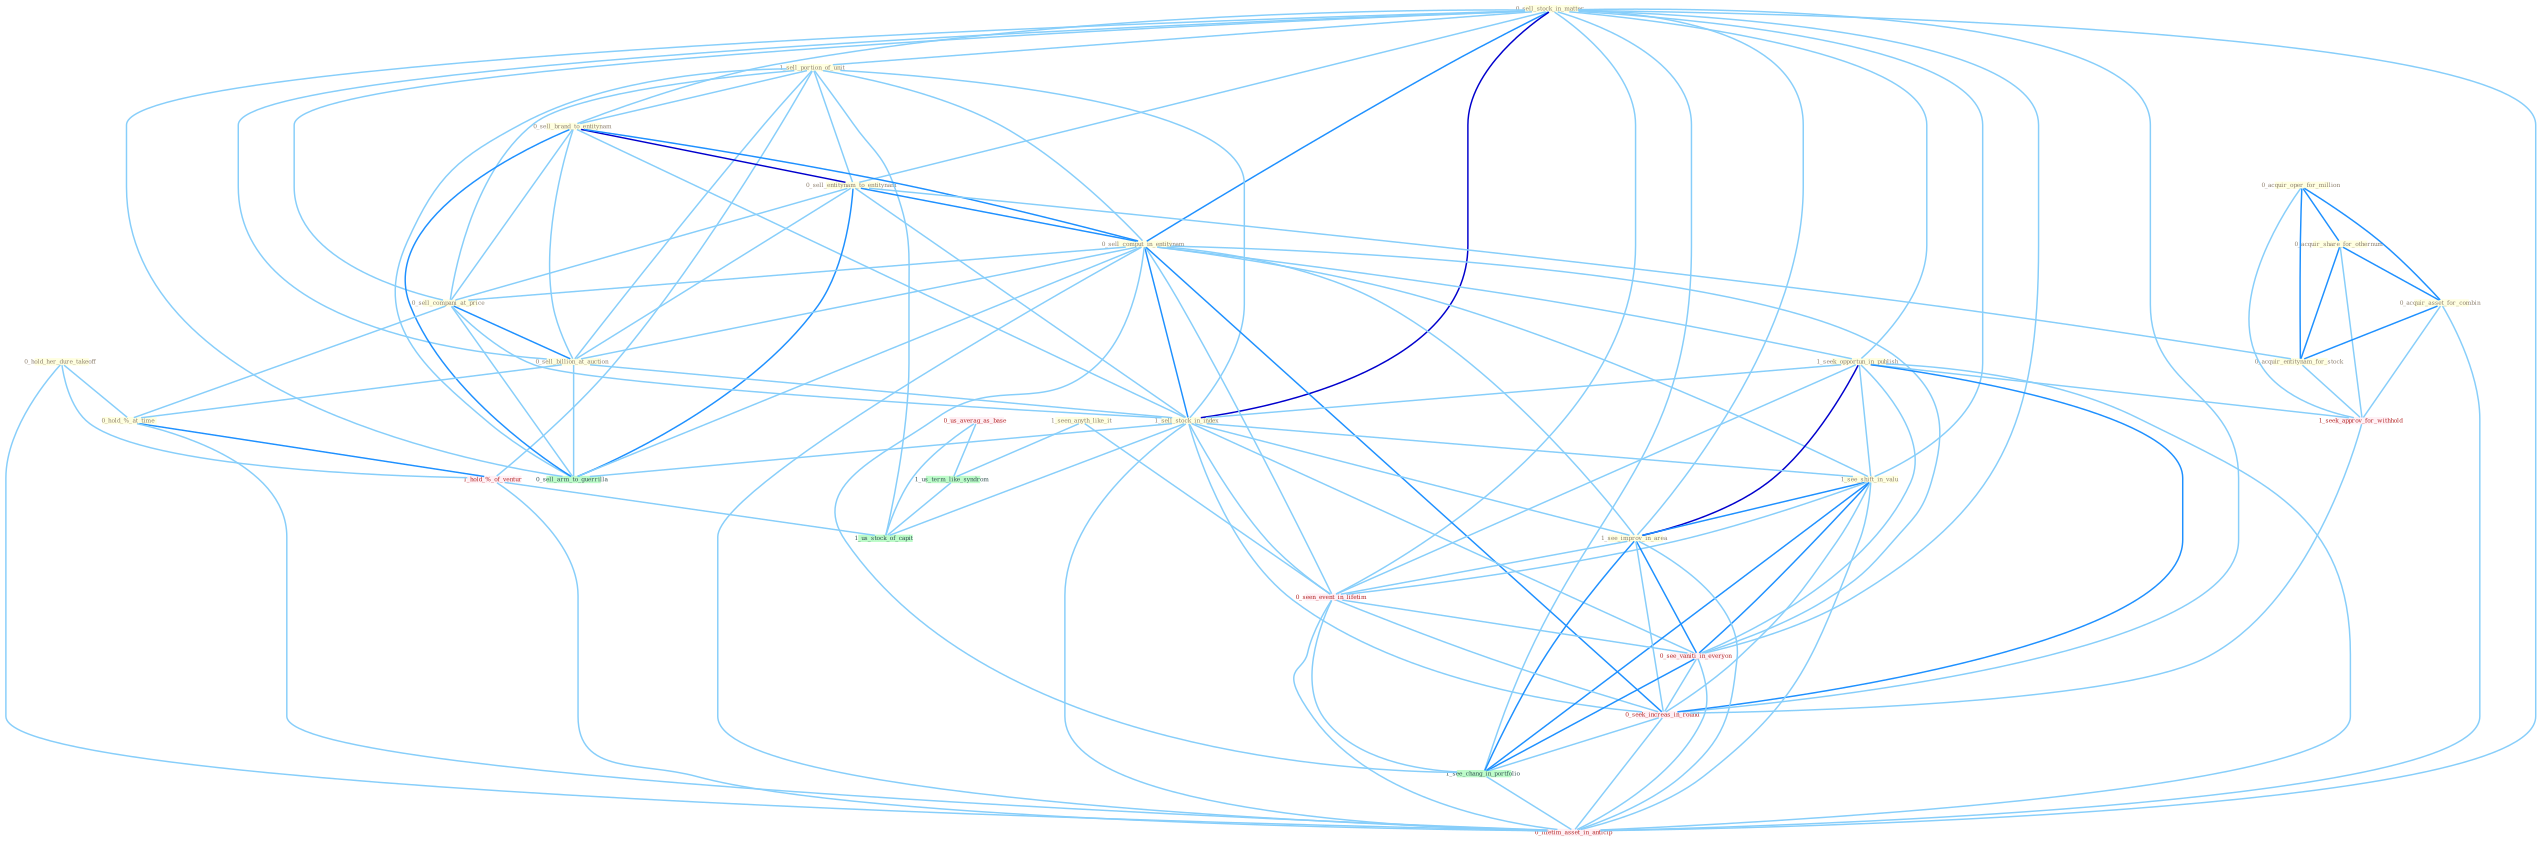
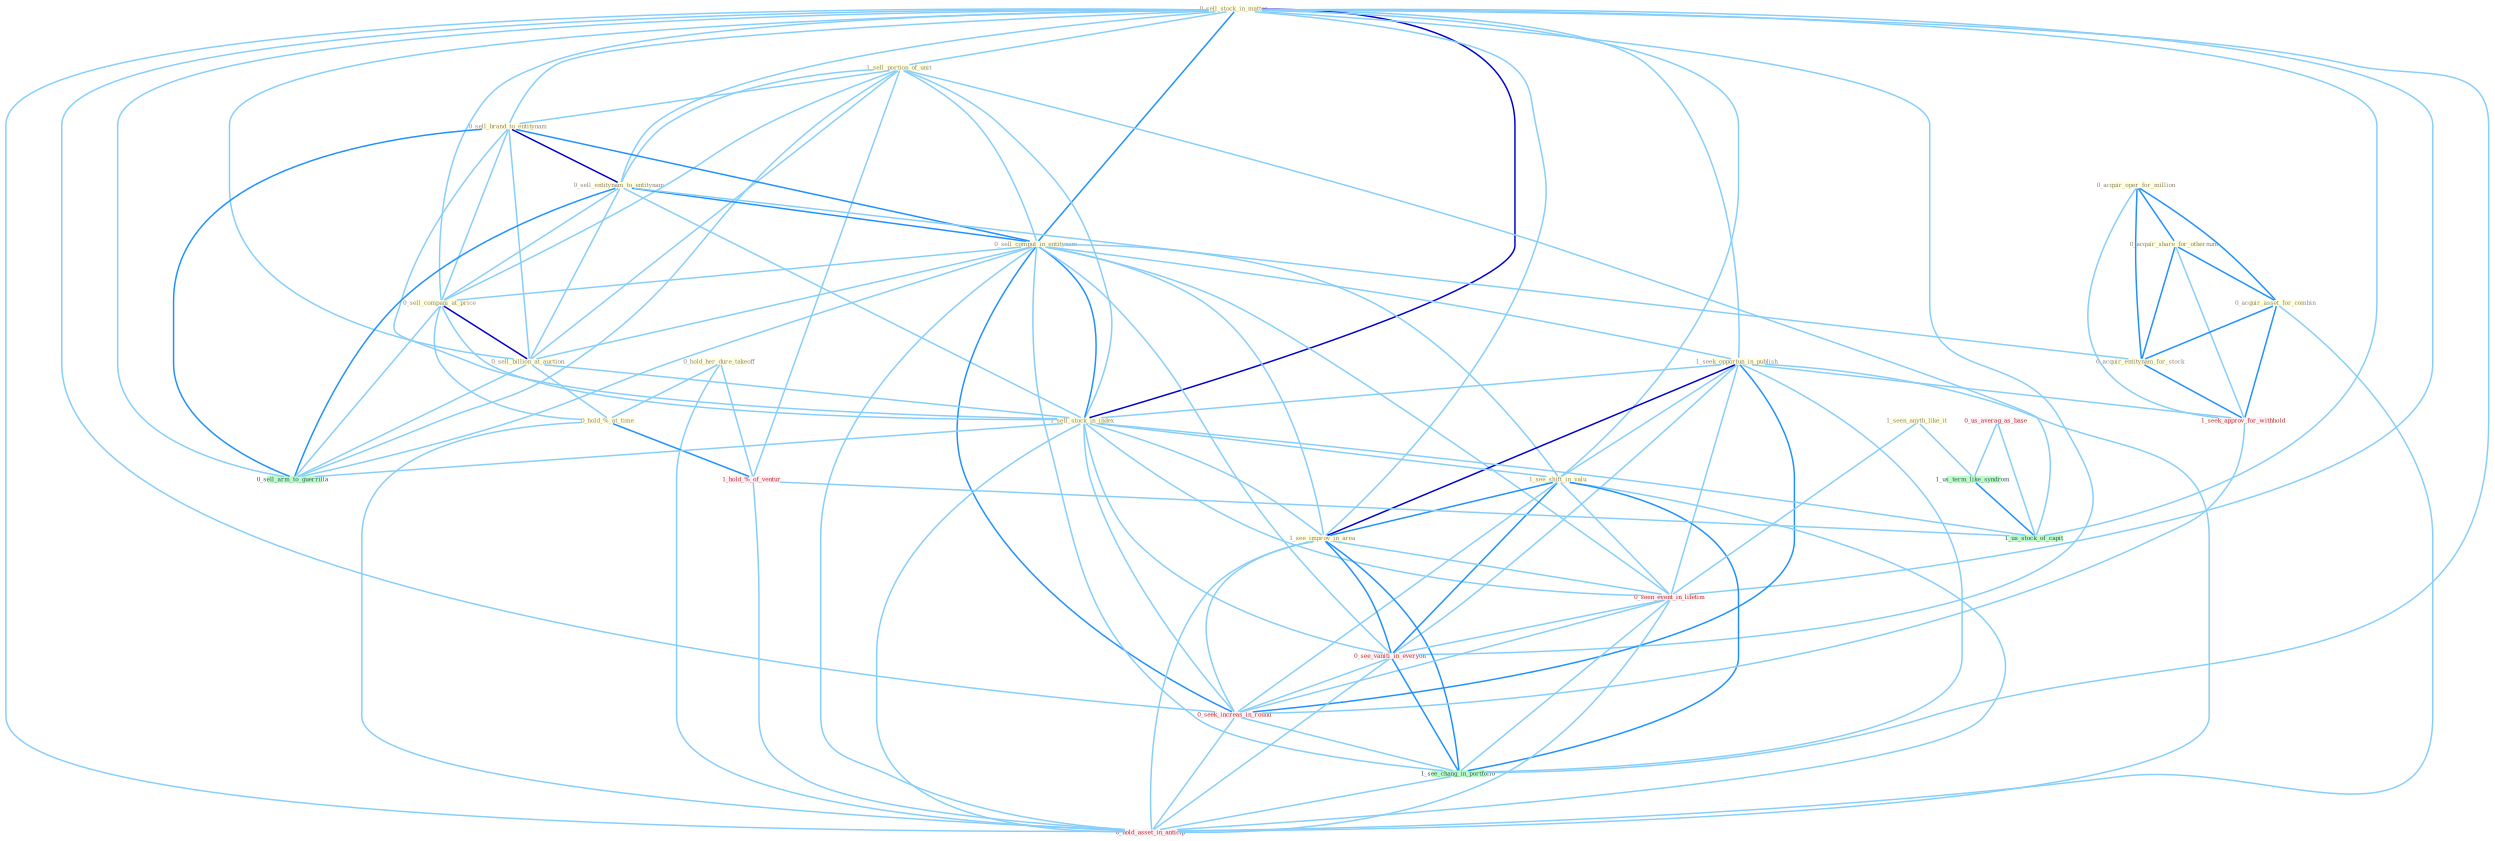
edge "0_sell_stock_in_matter" -- "1_us_stock_of_capit": added
edge "0_sell_compani_at_price" -- "0_sell_billion_at_auction": color #1e90ff -> #0000cd
edge "0_acquir_asset_for_combin" -- "1_seek_approv_for_withhold": color #87cefa -> #1e90ff
edge "0_acquir_entitynam_for_stock" -- "1_seek_approv_for_withhold": color #87cefa -> #1e90ff
edge "1_us_term_like_syndrom" -- "1_us_stock_of_capit": color #87cefa -> #1e90ff
edge "1_seek_opportun_in_publish" -- "1_see_chang_in_portfolio": added
node "0_lifetim_asset_in_anticip": label "0_lifetim_asset_in_anticip" -> "0_hold_asset_in_anticip"
